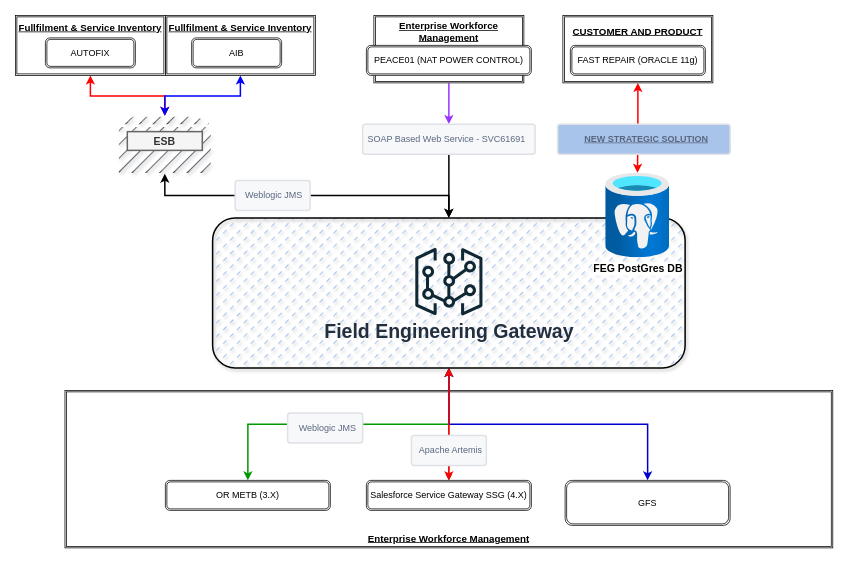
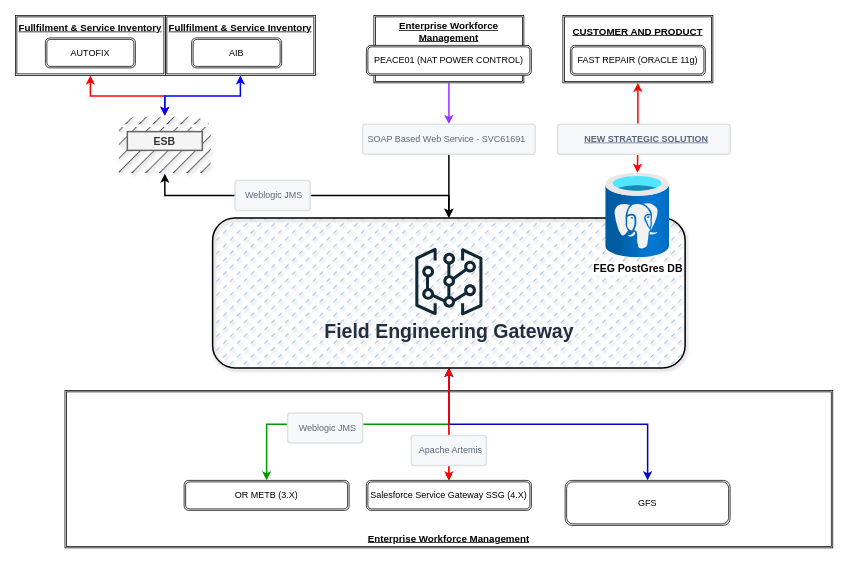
node "NEW STRATEGIC SOLUTION": fillcolor #a9c4eb -> #f7f8f9
node "OR METB (3.X)": moved (248, 495) -> (267, 495)
